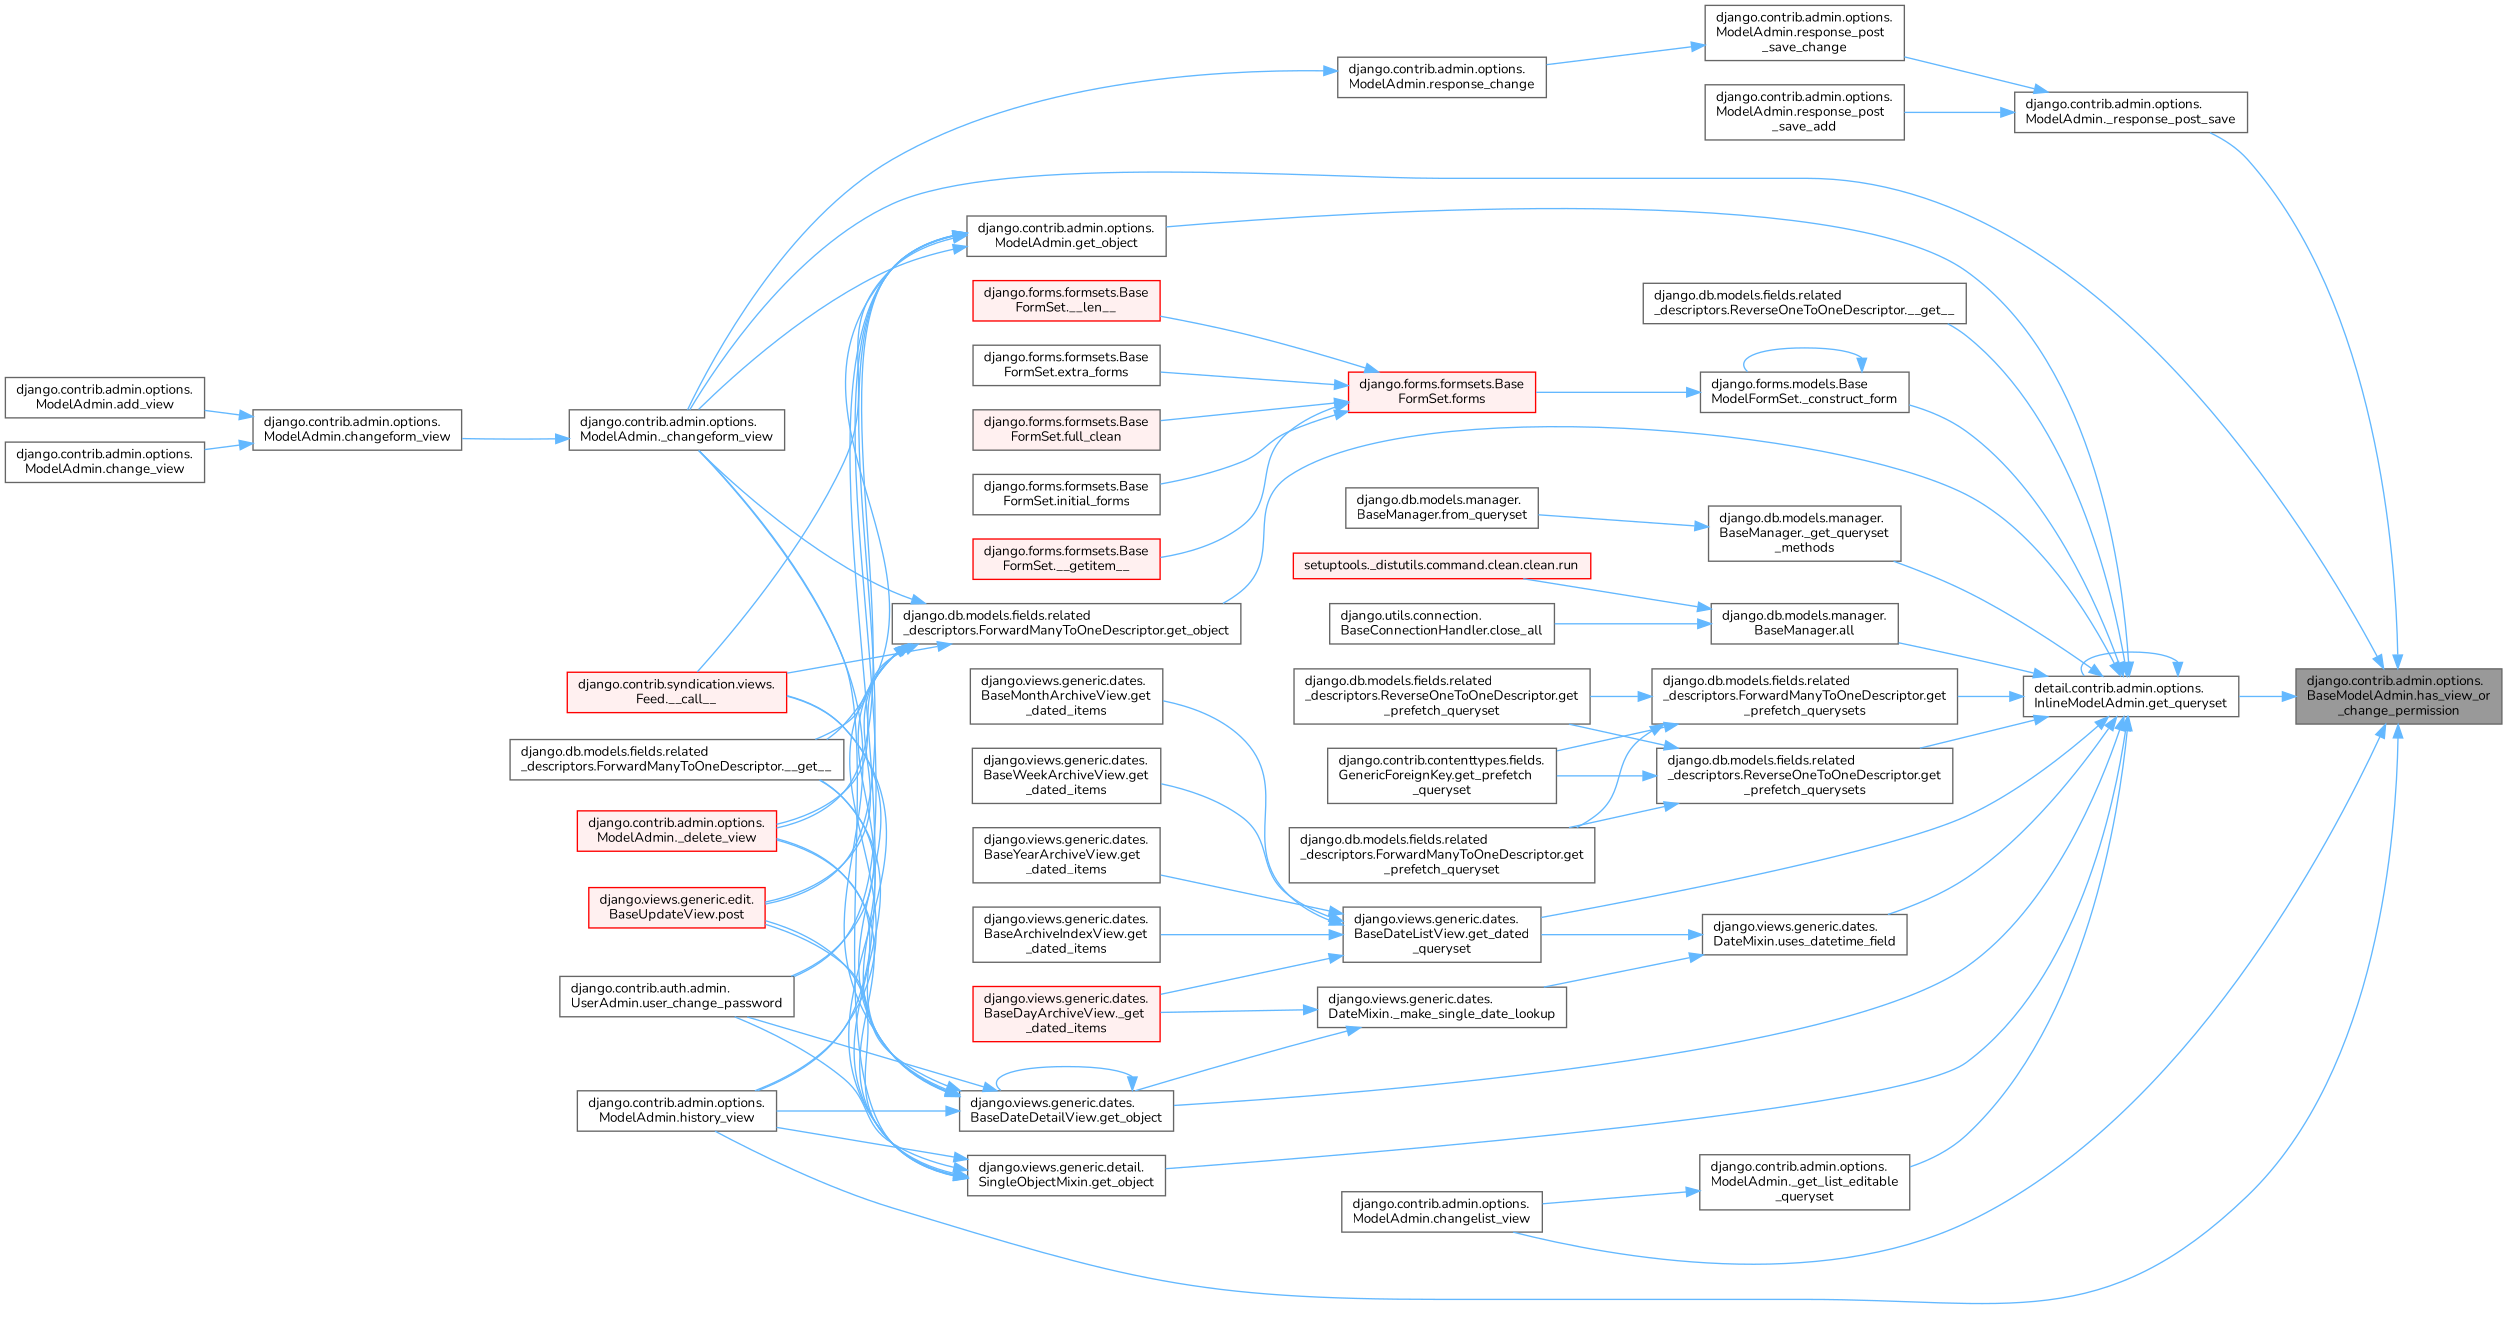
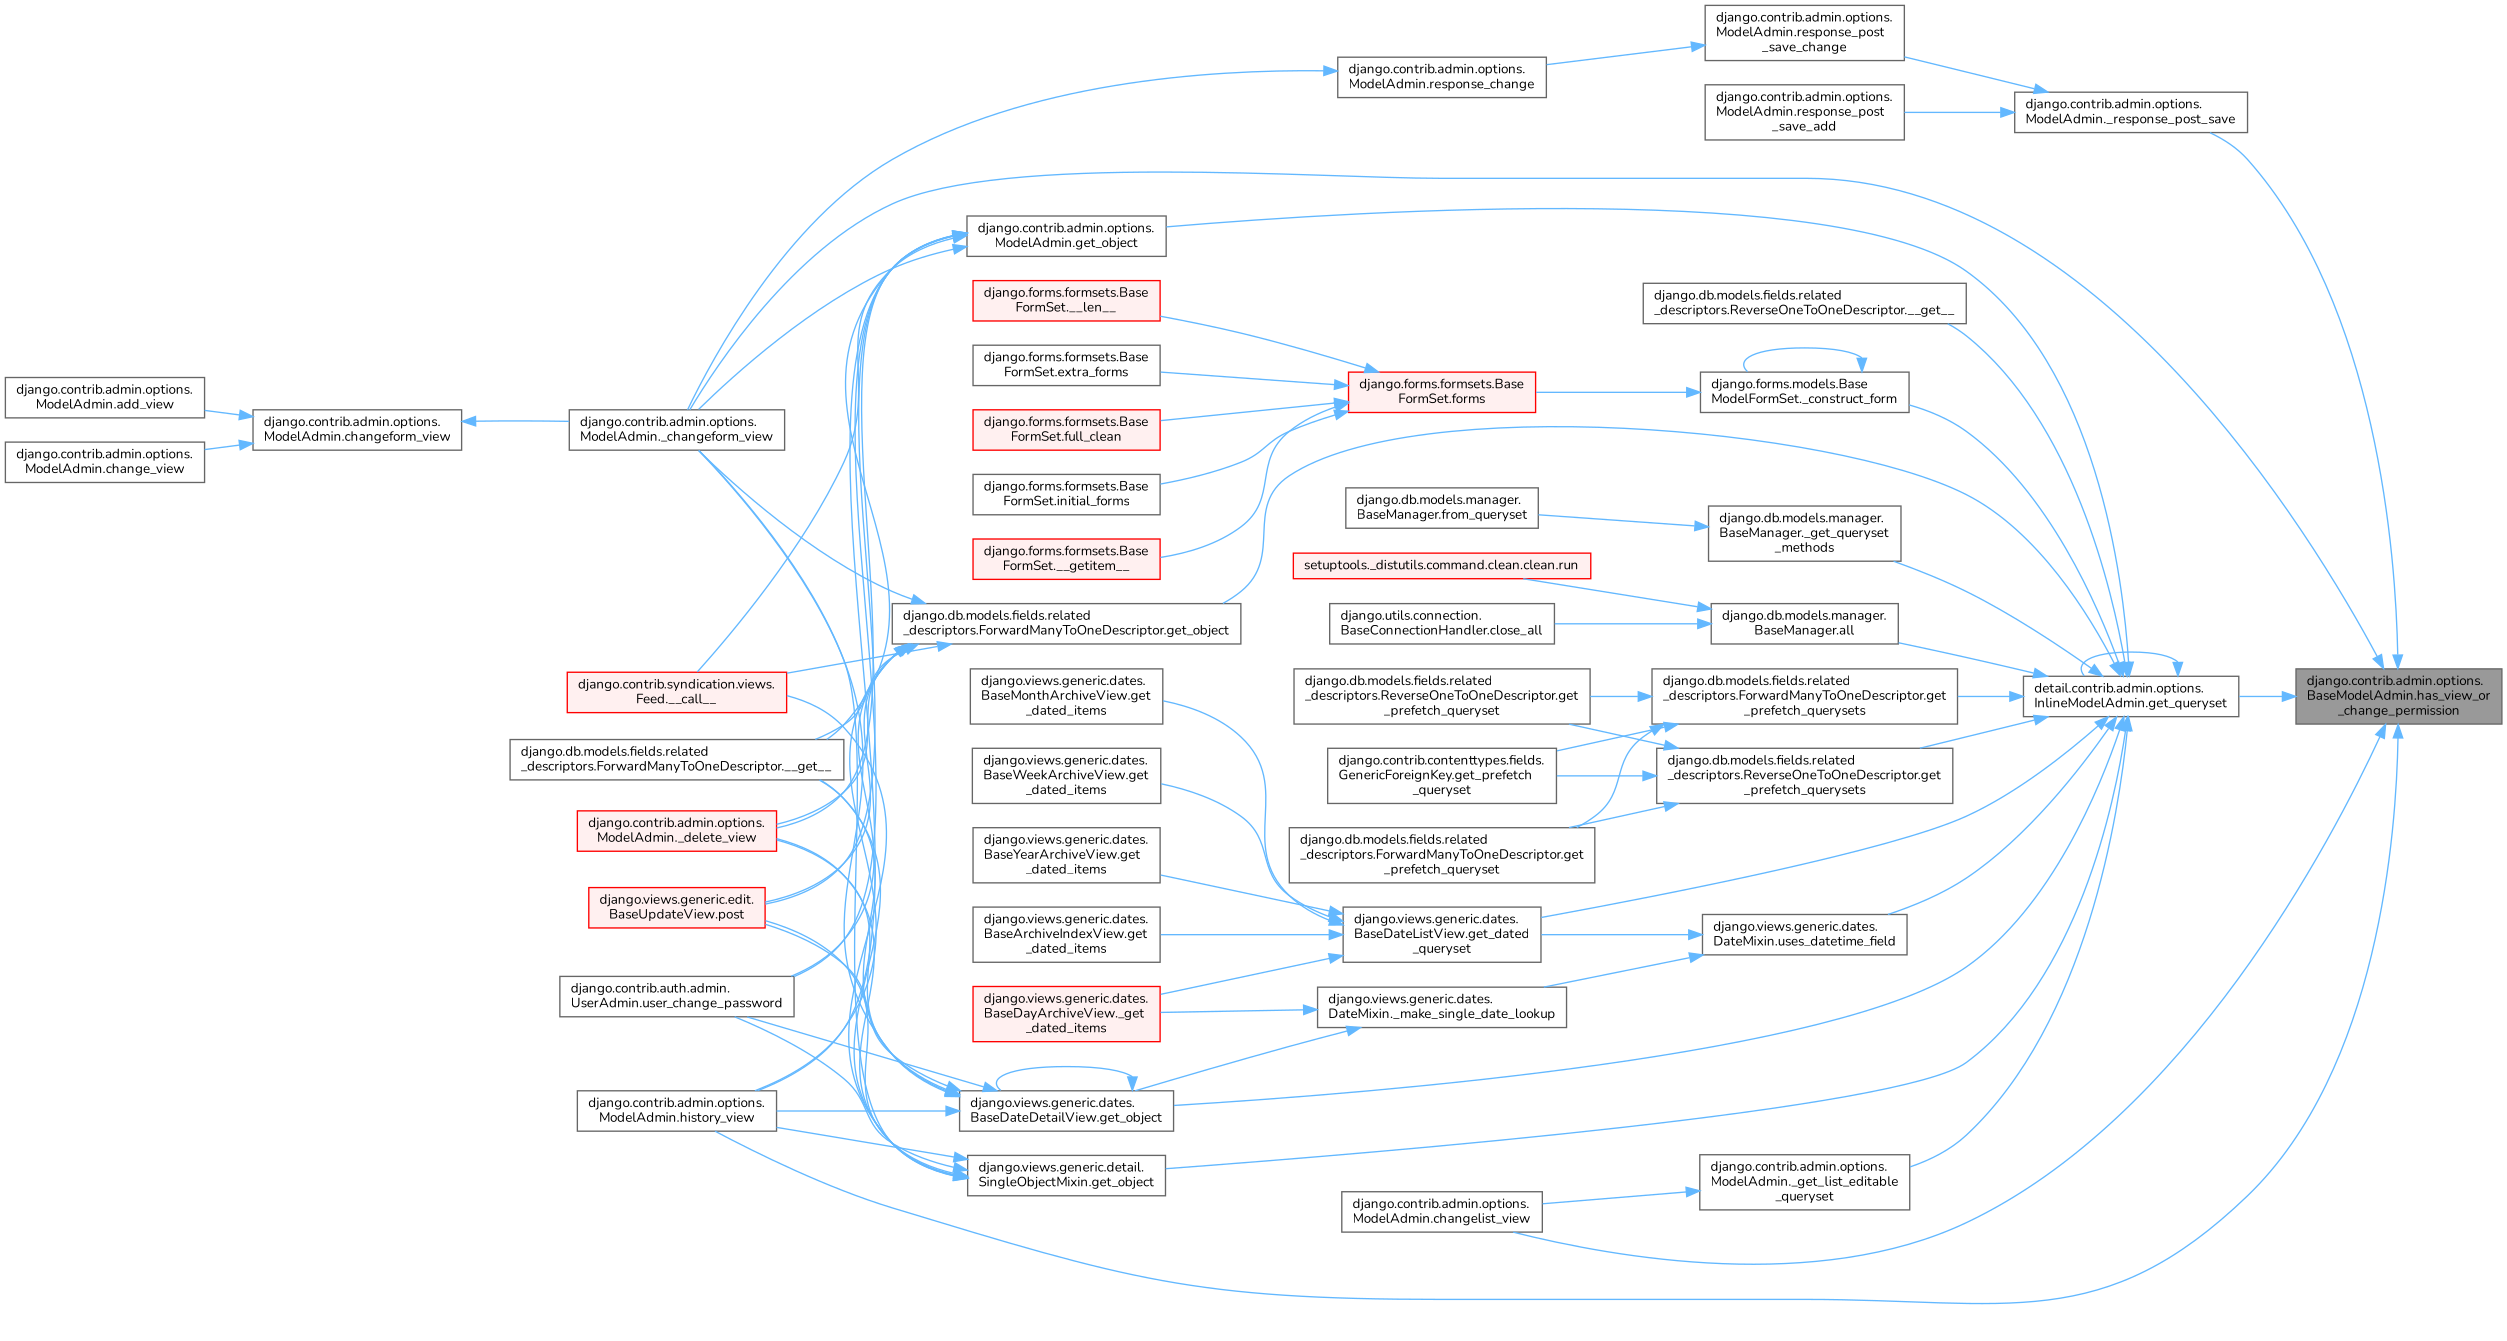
node "django.forms.formsets.Base FormSet.full_clean": color grey40 -> red
edge "django.contrib.admin.options. ModelAdmin.changeform_view" -> "django.contrib.admin.options. ModelAdmin._changeform_view": reversed
edge "django.contrib.syndication.views. Feed.__call__" -> "django.views.generic.dates. BaseDateDetailView.get_object": removed
